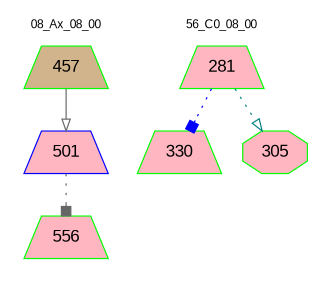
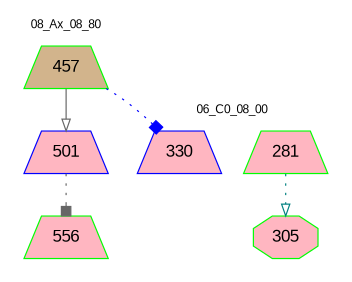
cluster "08_Ax_08_00": label "08_Ax_08_00" -> "08_Ax_08_80"
cluster "56_C0_08_00": label "56_C0_08_00" -> "06_C0_08_00"
edge "281" -> "330": now "457" -> "330"
node "330": color green -> blue
